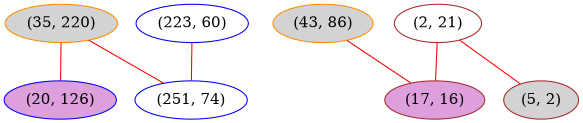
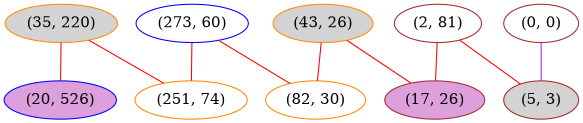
node "(223, 60)": label "(223, 60)" -> "(273, 60)"
node "(43, 86)": label "(43, 86)" -> "(43, 26)"
node "(2, 21)": label "(2, 21)" -> "(2, 81)"
node "(0, 0)": added
node "(20, 126)": label "(20, 126)" -> "(20, 526)"
node "(251, 74)": color blue -> darkorange
node "(82, 30)": added
node "(17, 16)": label "(17, 16)" -> "(17, 26)"
node "(5, 2)": label "(5, 2)" -> "(5, 3)"
